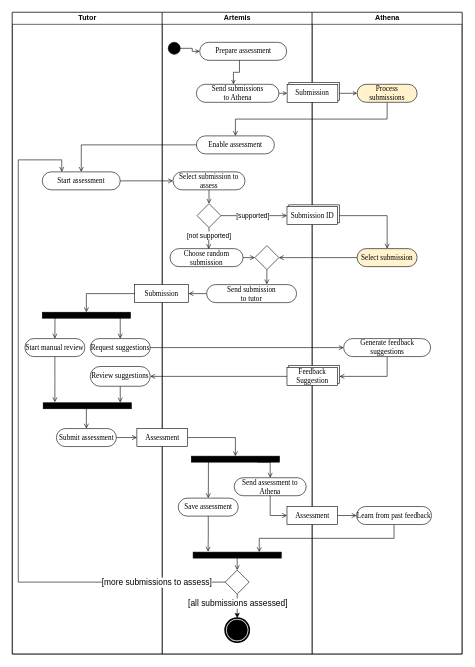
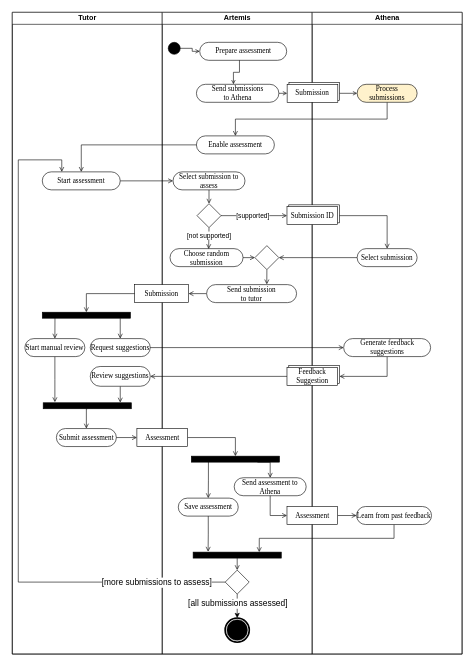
node "Select submission": fillcolor #fff2cc -> #ffffff
